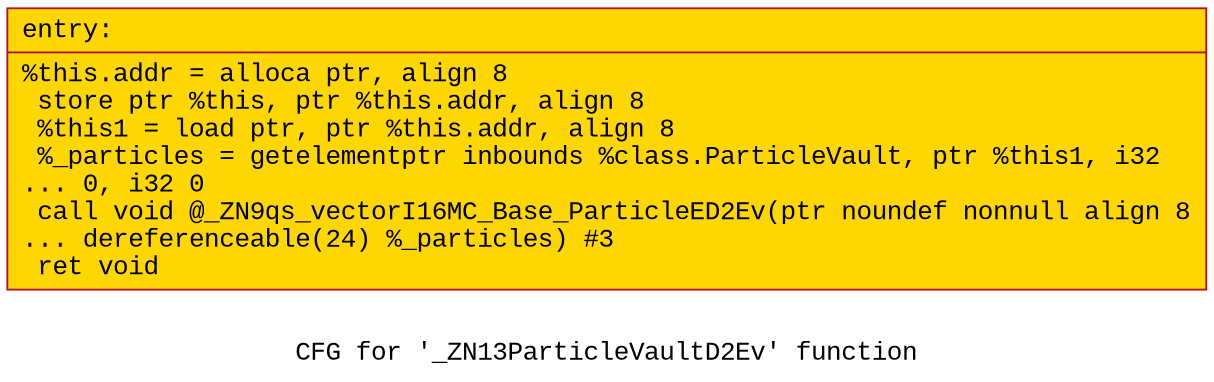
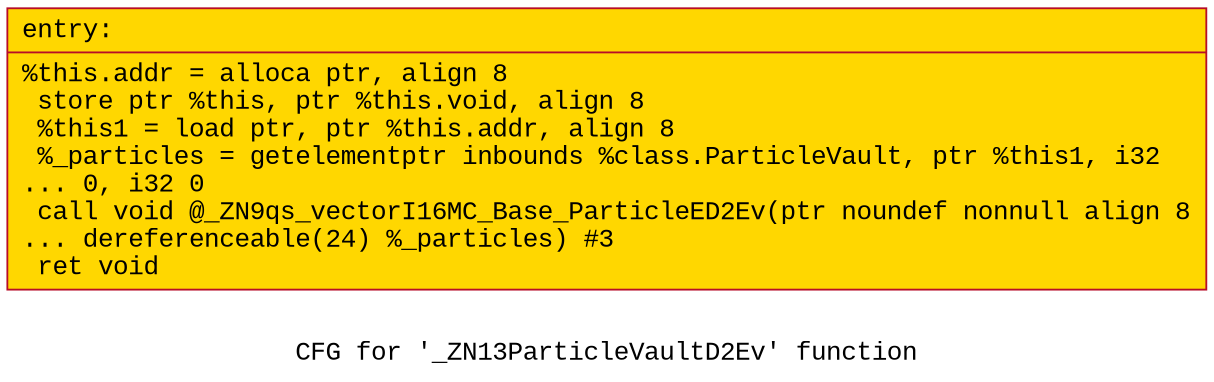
node "entry:": text "store ptr %this, ptr %this.addr, align 8" -> "store ptr %this, ptr %this.void, align 8"
